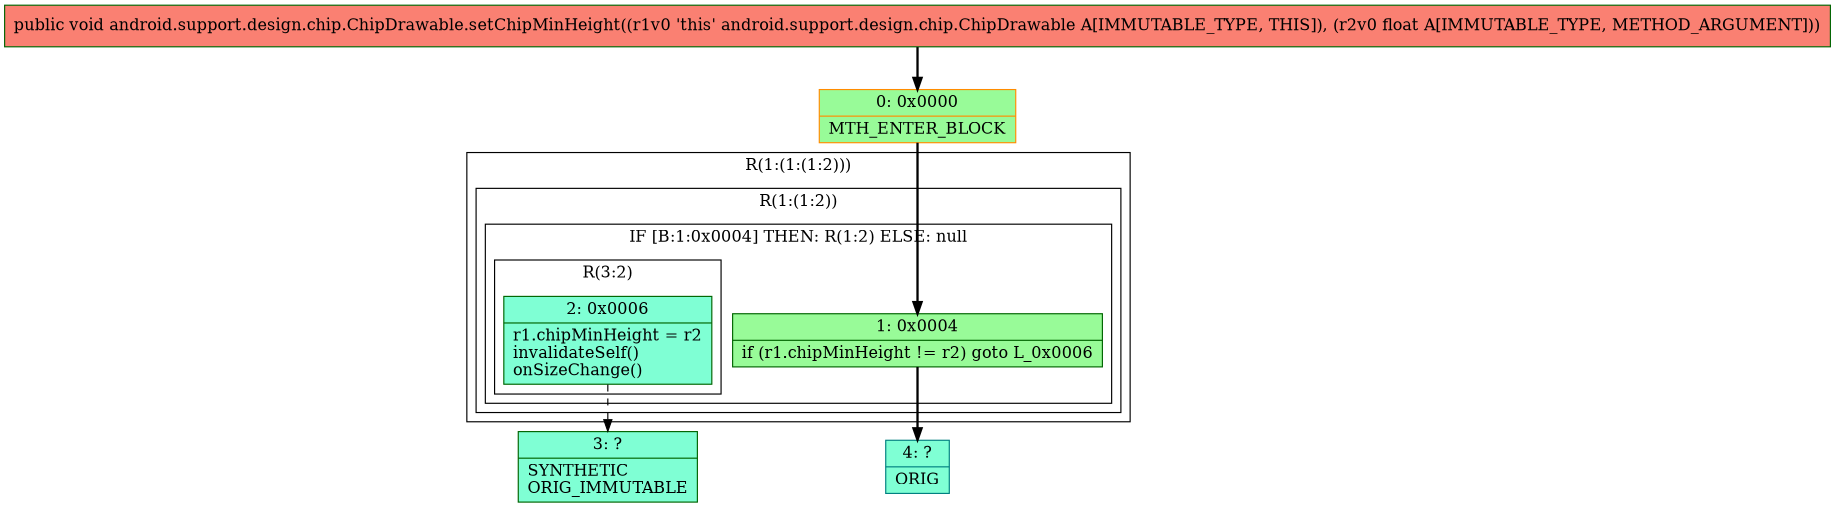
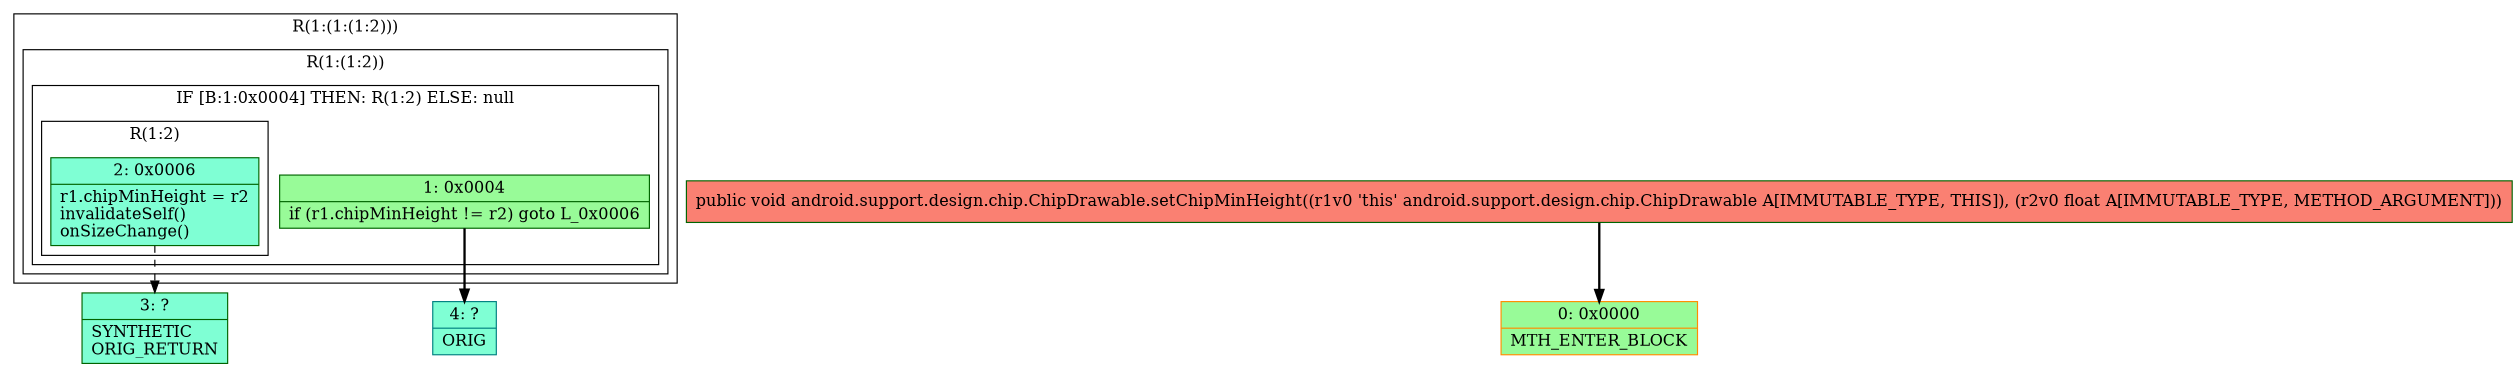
edge "0: 0x0000" -> "1: 0x0004": removed
cluster "R(3:2)": label "R(3:2)" -> "R(1:2)"
node "3: ?": text "ORIG_IMMUTABLE" -> "ORIG_RETURN"
